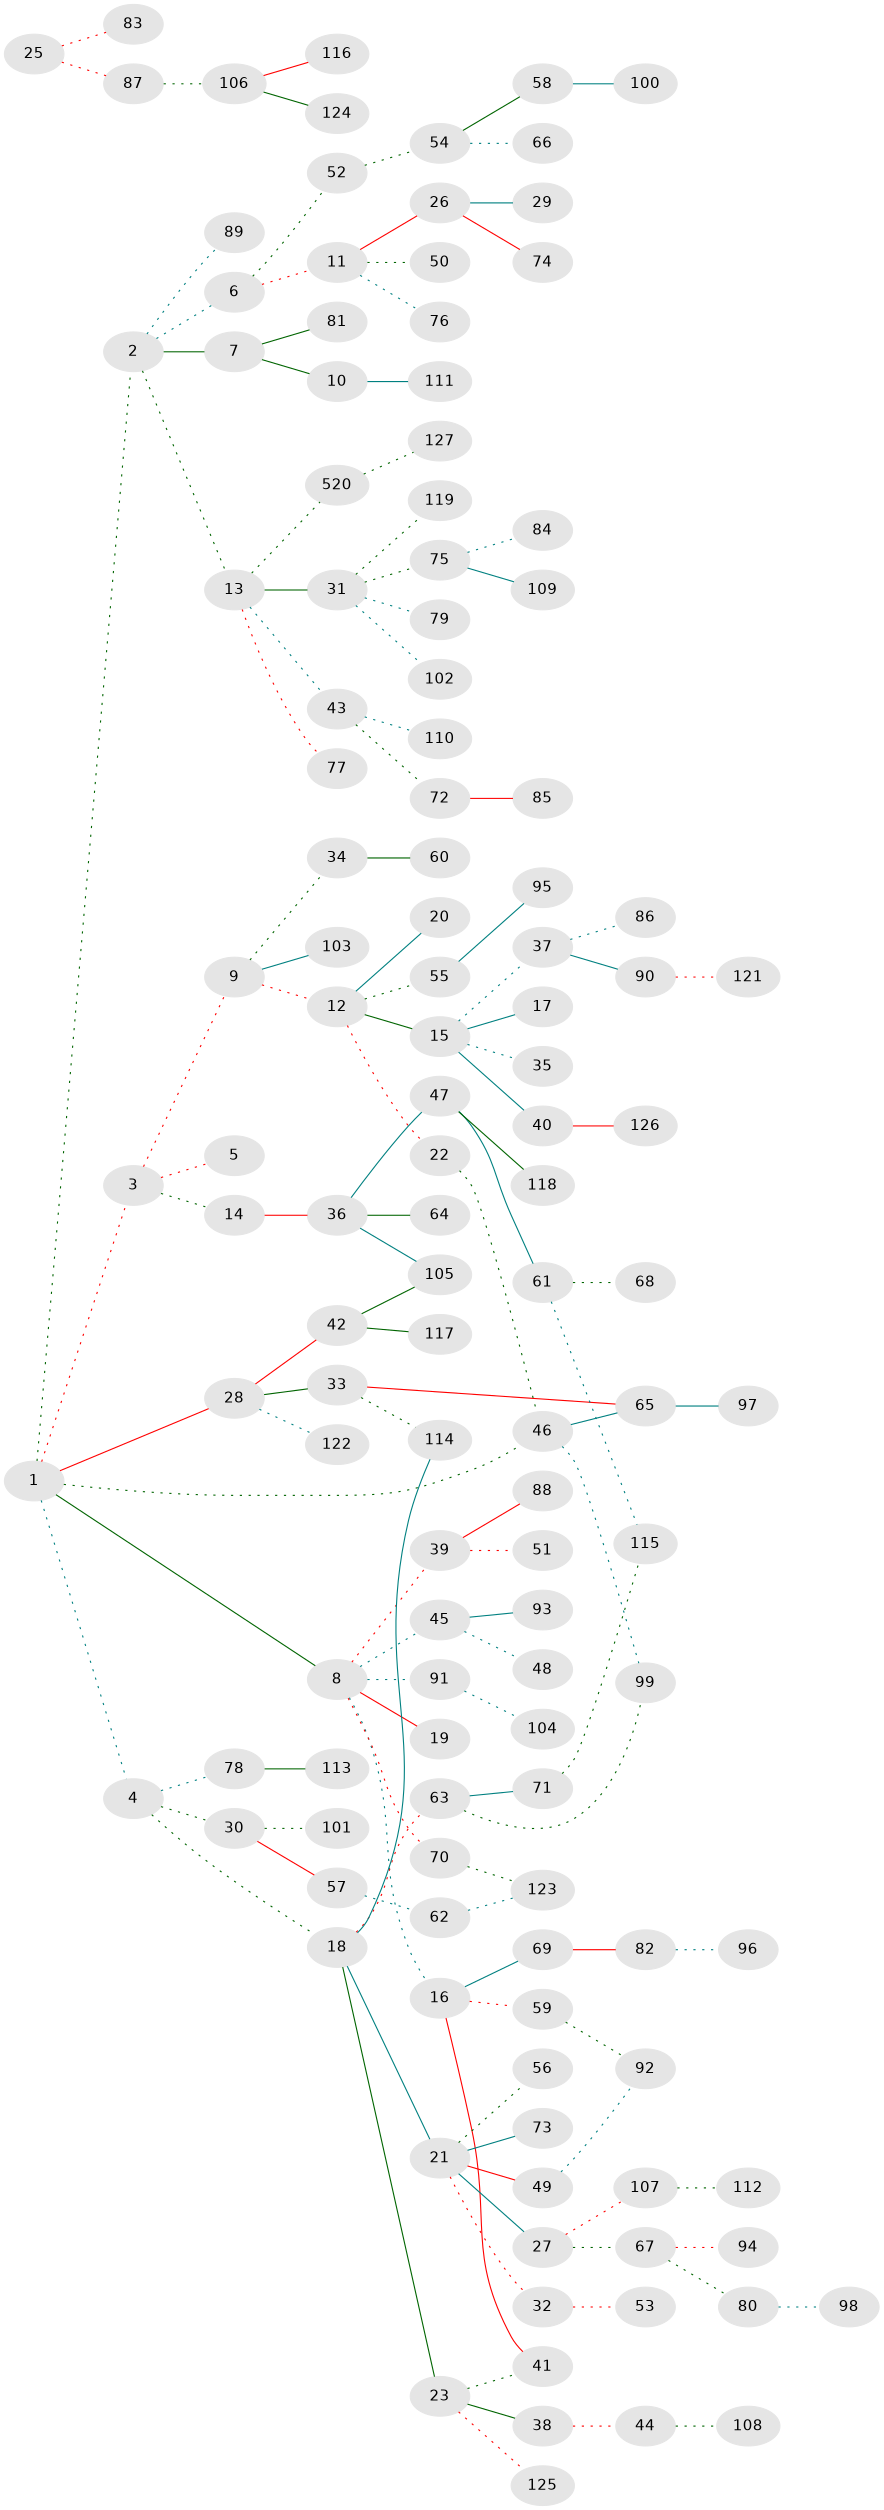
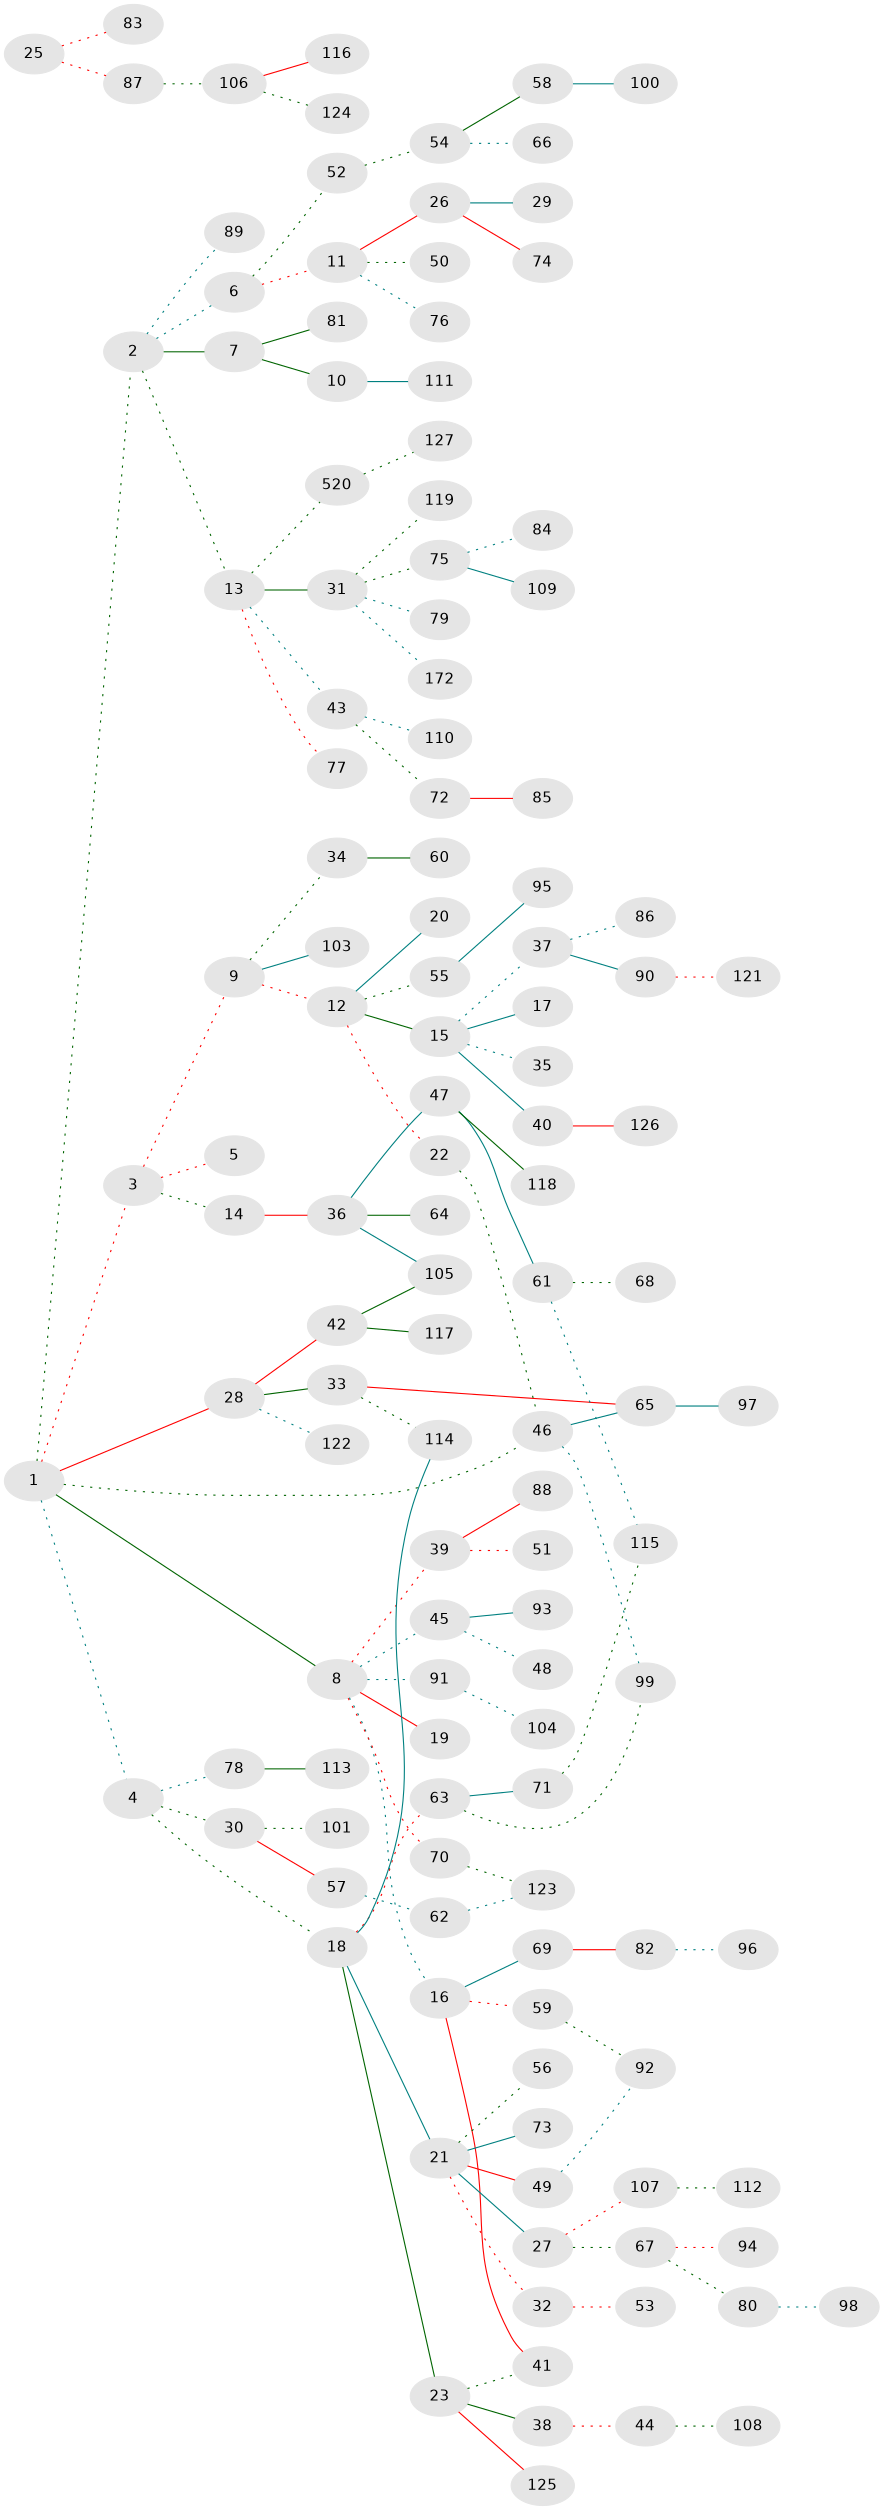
edge "106" -- "124": style solid -> dotted
node "102": label "102" -> "172"
edge "23" -- "125": style dotted -> solid
